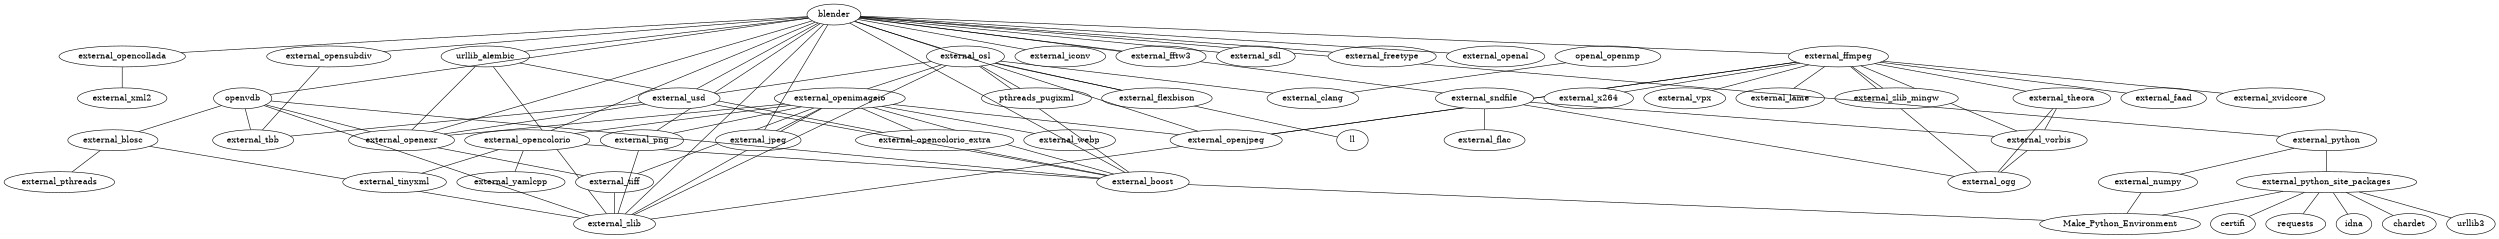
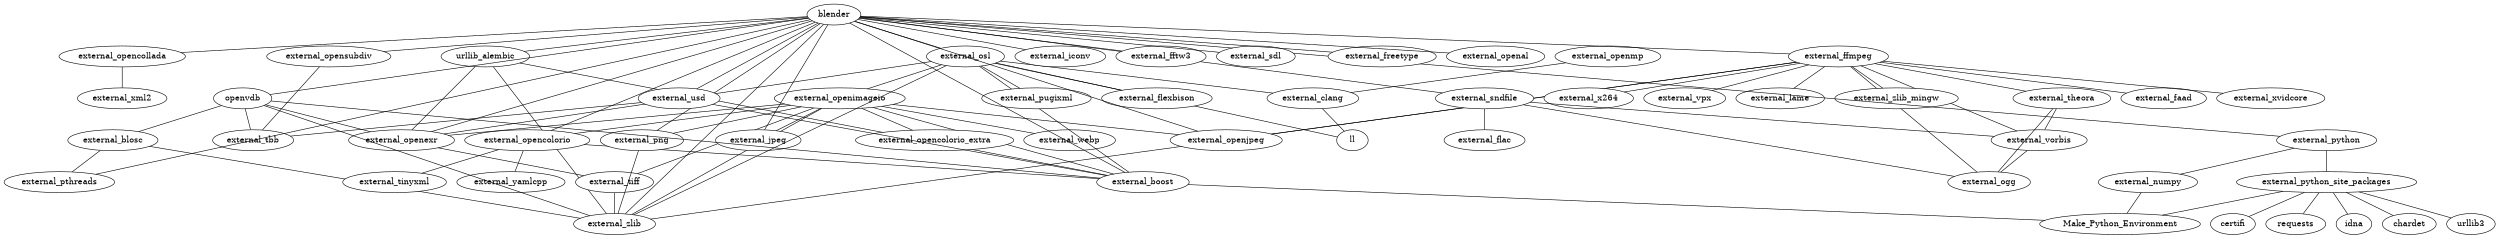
node "openal_openmp": label "openal_openmp" -> "external_openmp"
edge "blender" -- "external_pthreads": added
node "pthreads_pugixml": label "pthreads_pugixml" -> "external_pugixml"
edge "external_clang" -- "ll": added
